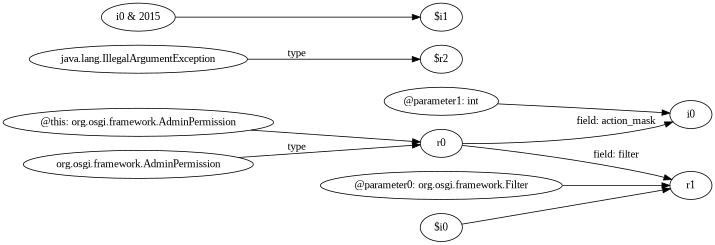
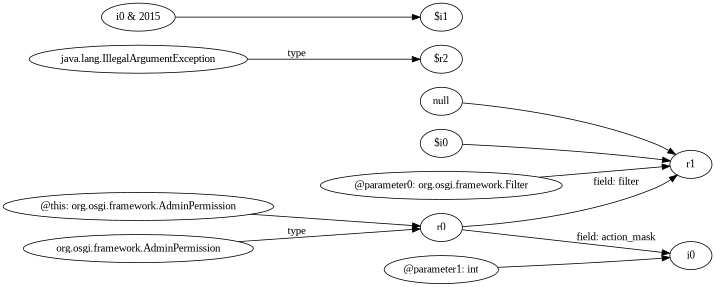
node "null": added
